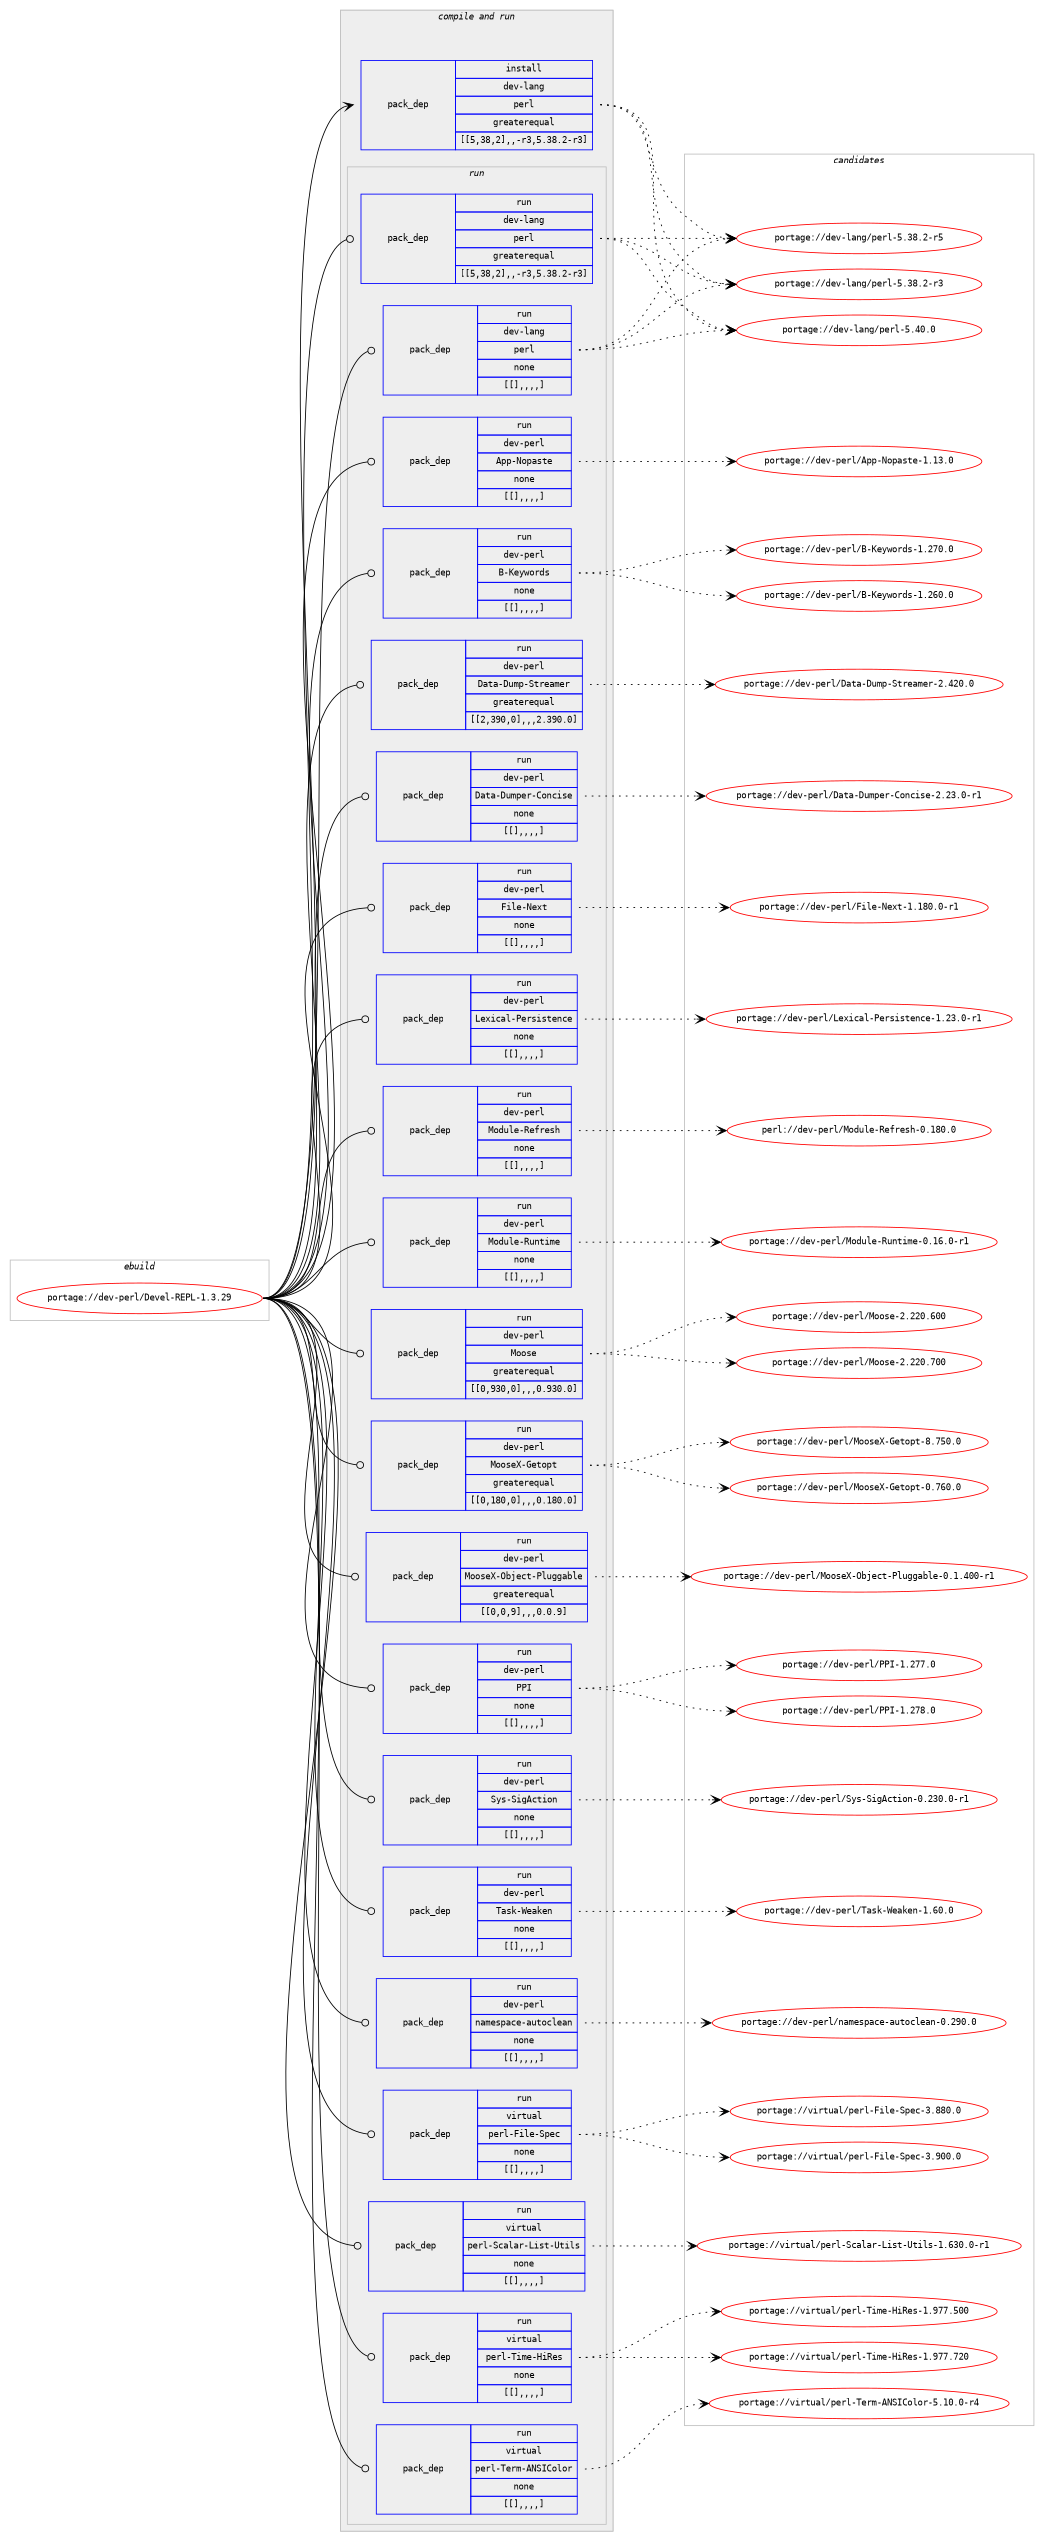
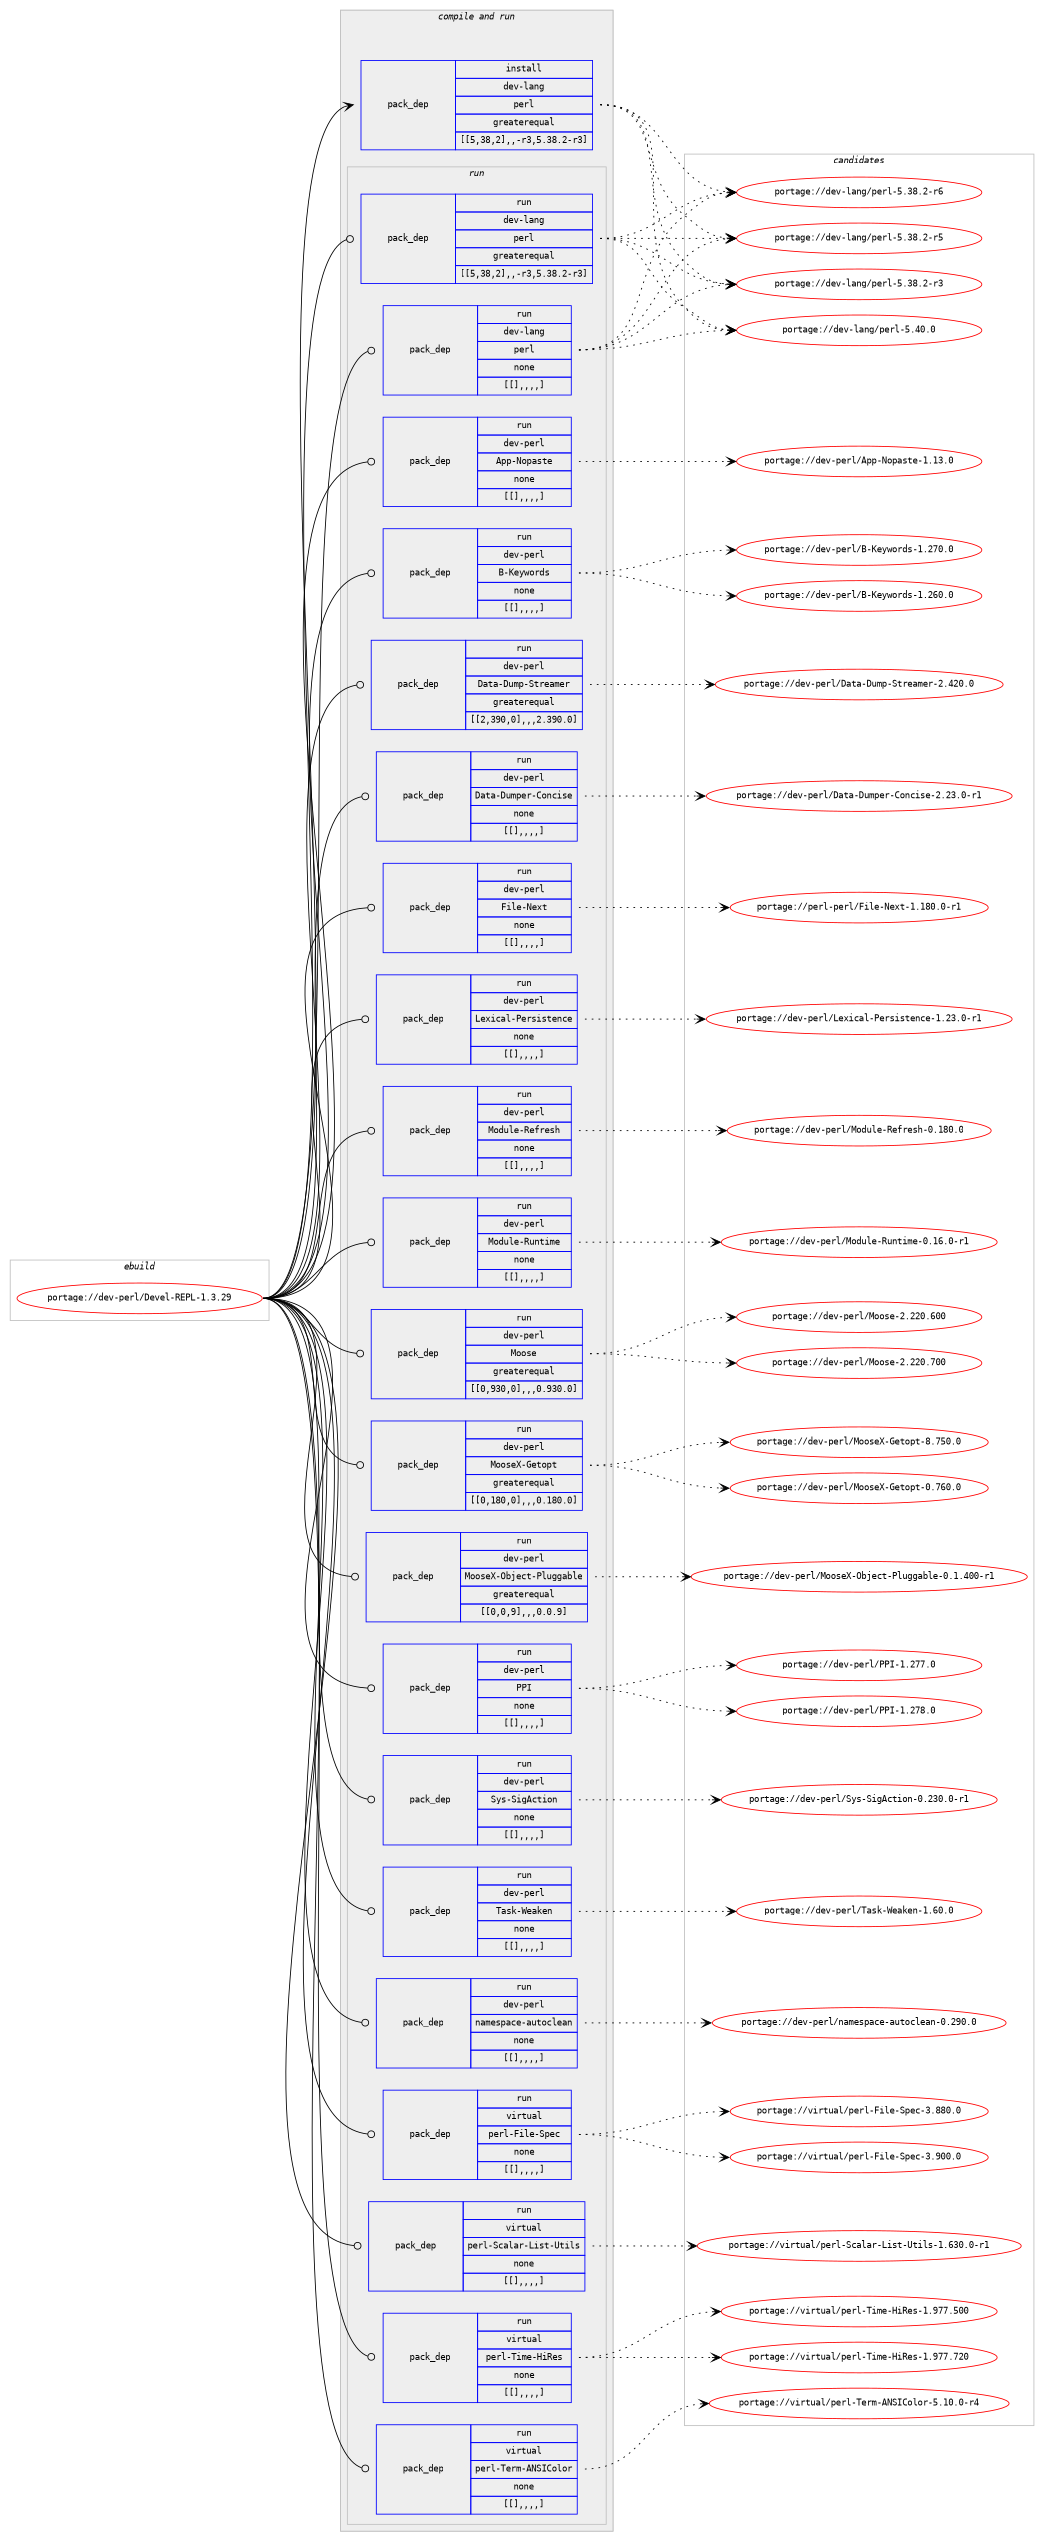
node "portage://dev-lang/perl-5.38.2-r6": added
node "portage://dev-perl/File-Next-1.180.0-r1": label "portage://dev-perl/File-Next-1.180.0-r1" -> "portage://perl-perl/File-Next-1.180.0-r1"
node "perl://dev-perl/Module-Refresh-0.180.0": label "perl://dev-perl/Module-Refresh-0.180.0" -> "portage://dev-perl/Module-Refresh-0.180.0"
